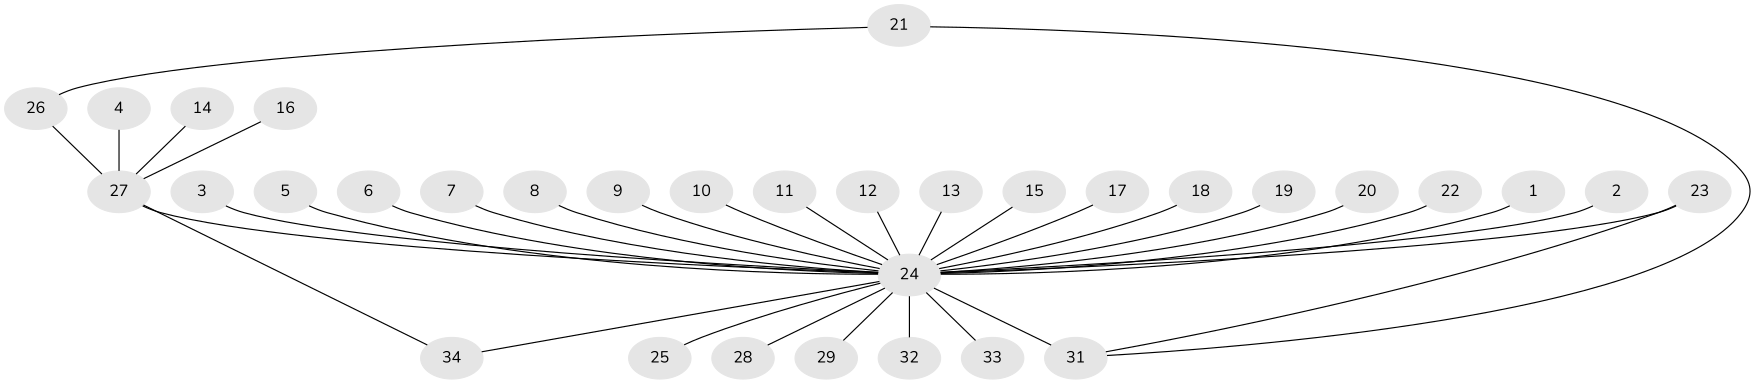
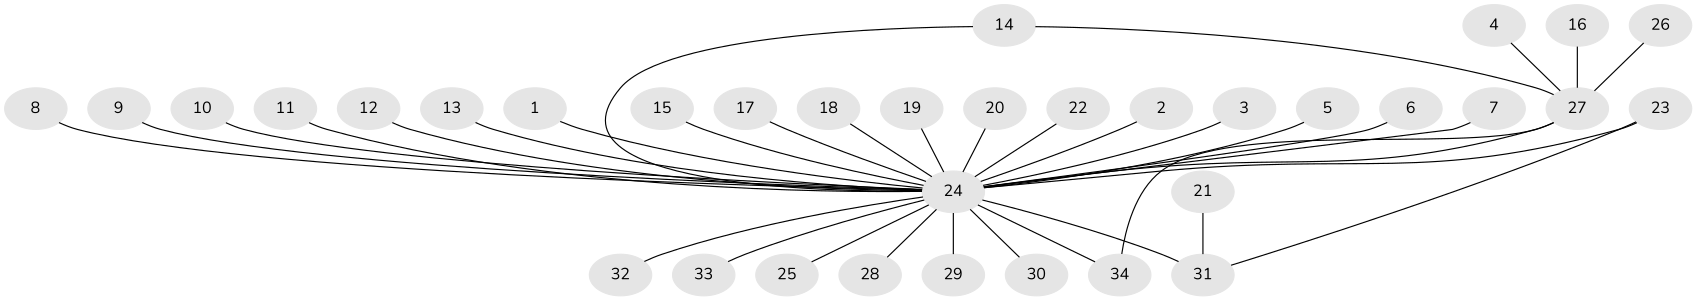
edge "21" -- "26": removed
edge "14" -- "24": added
node "30": added
